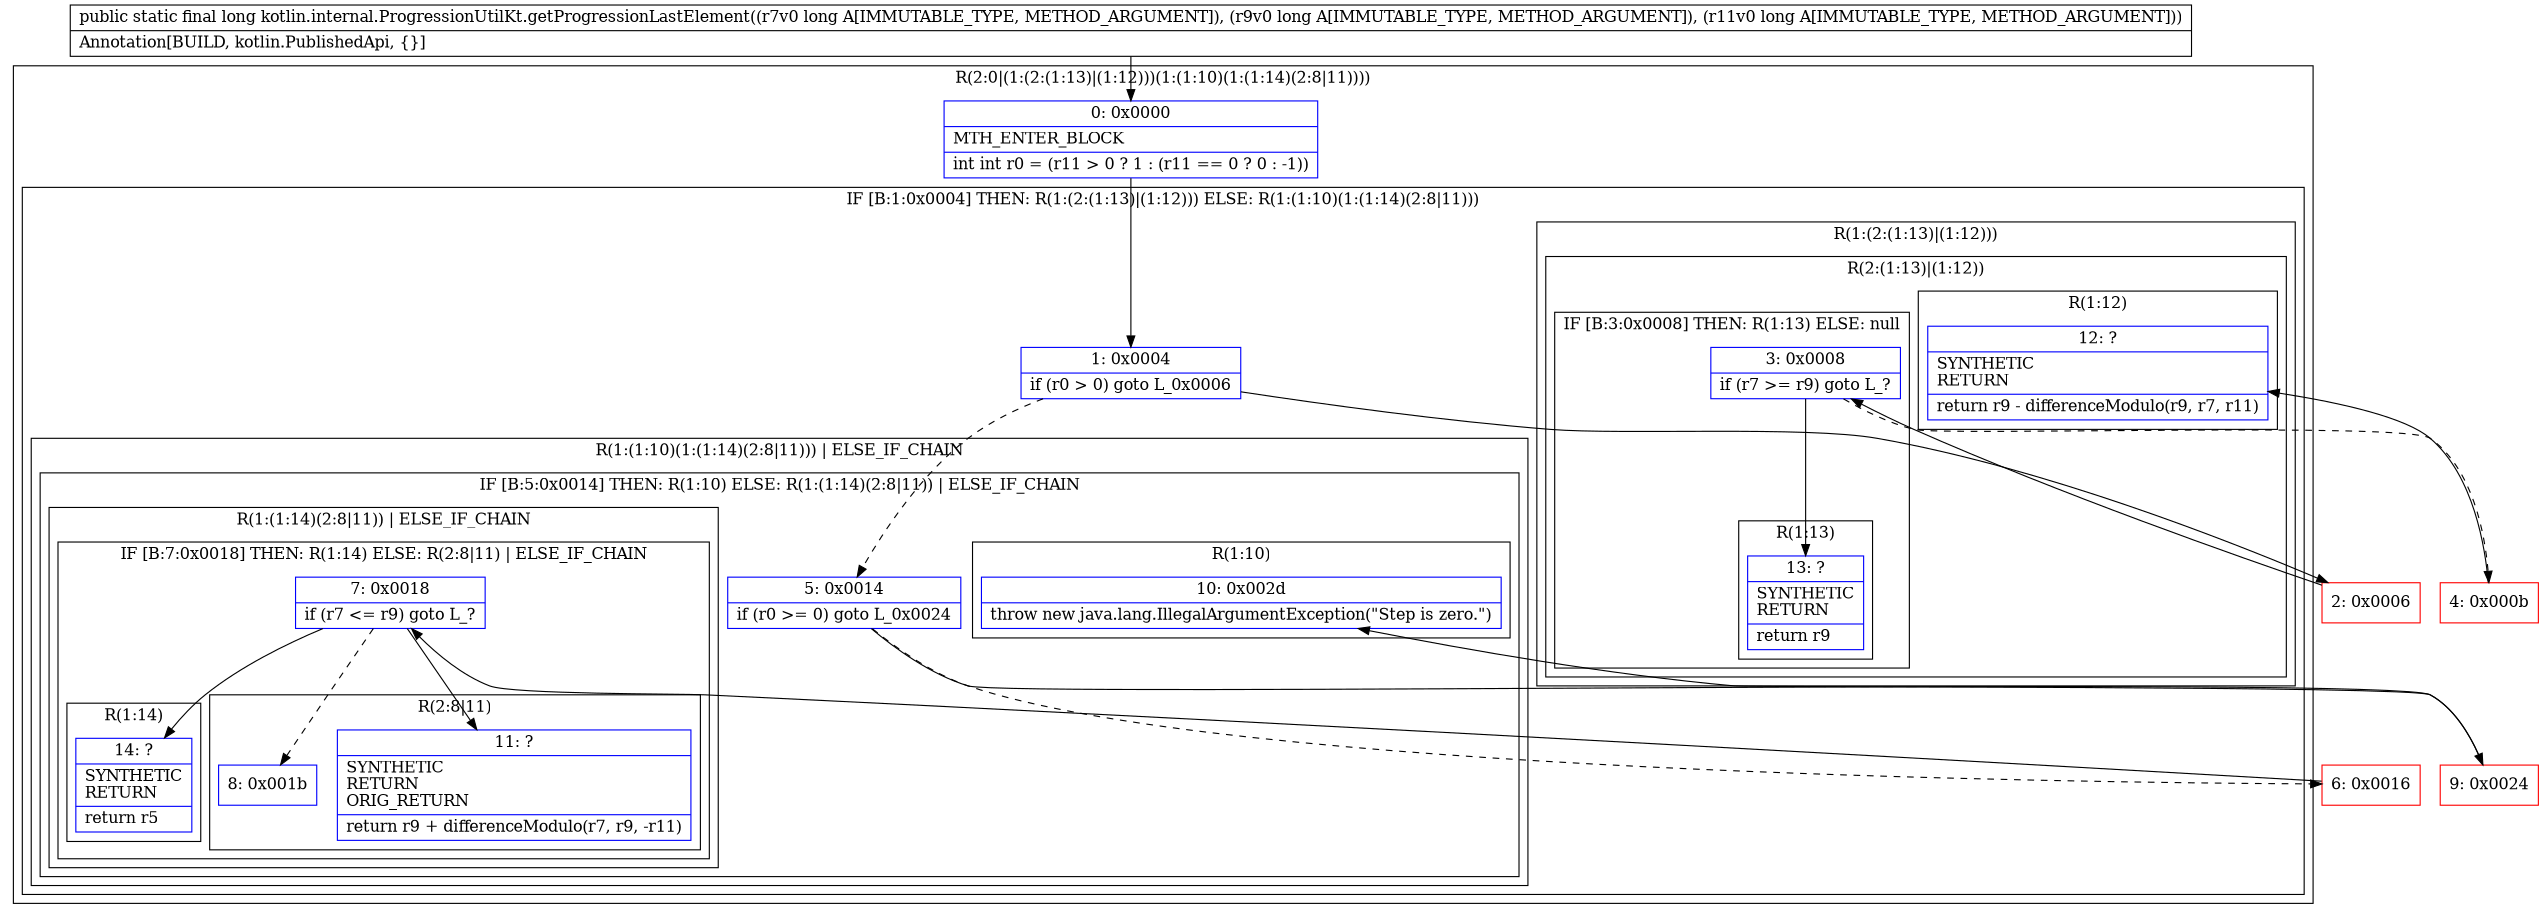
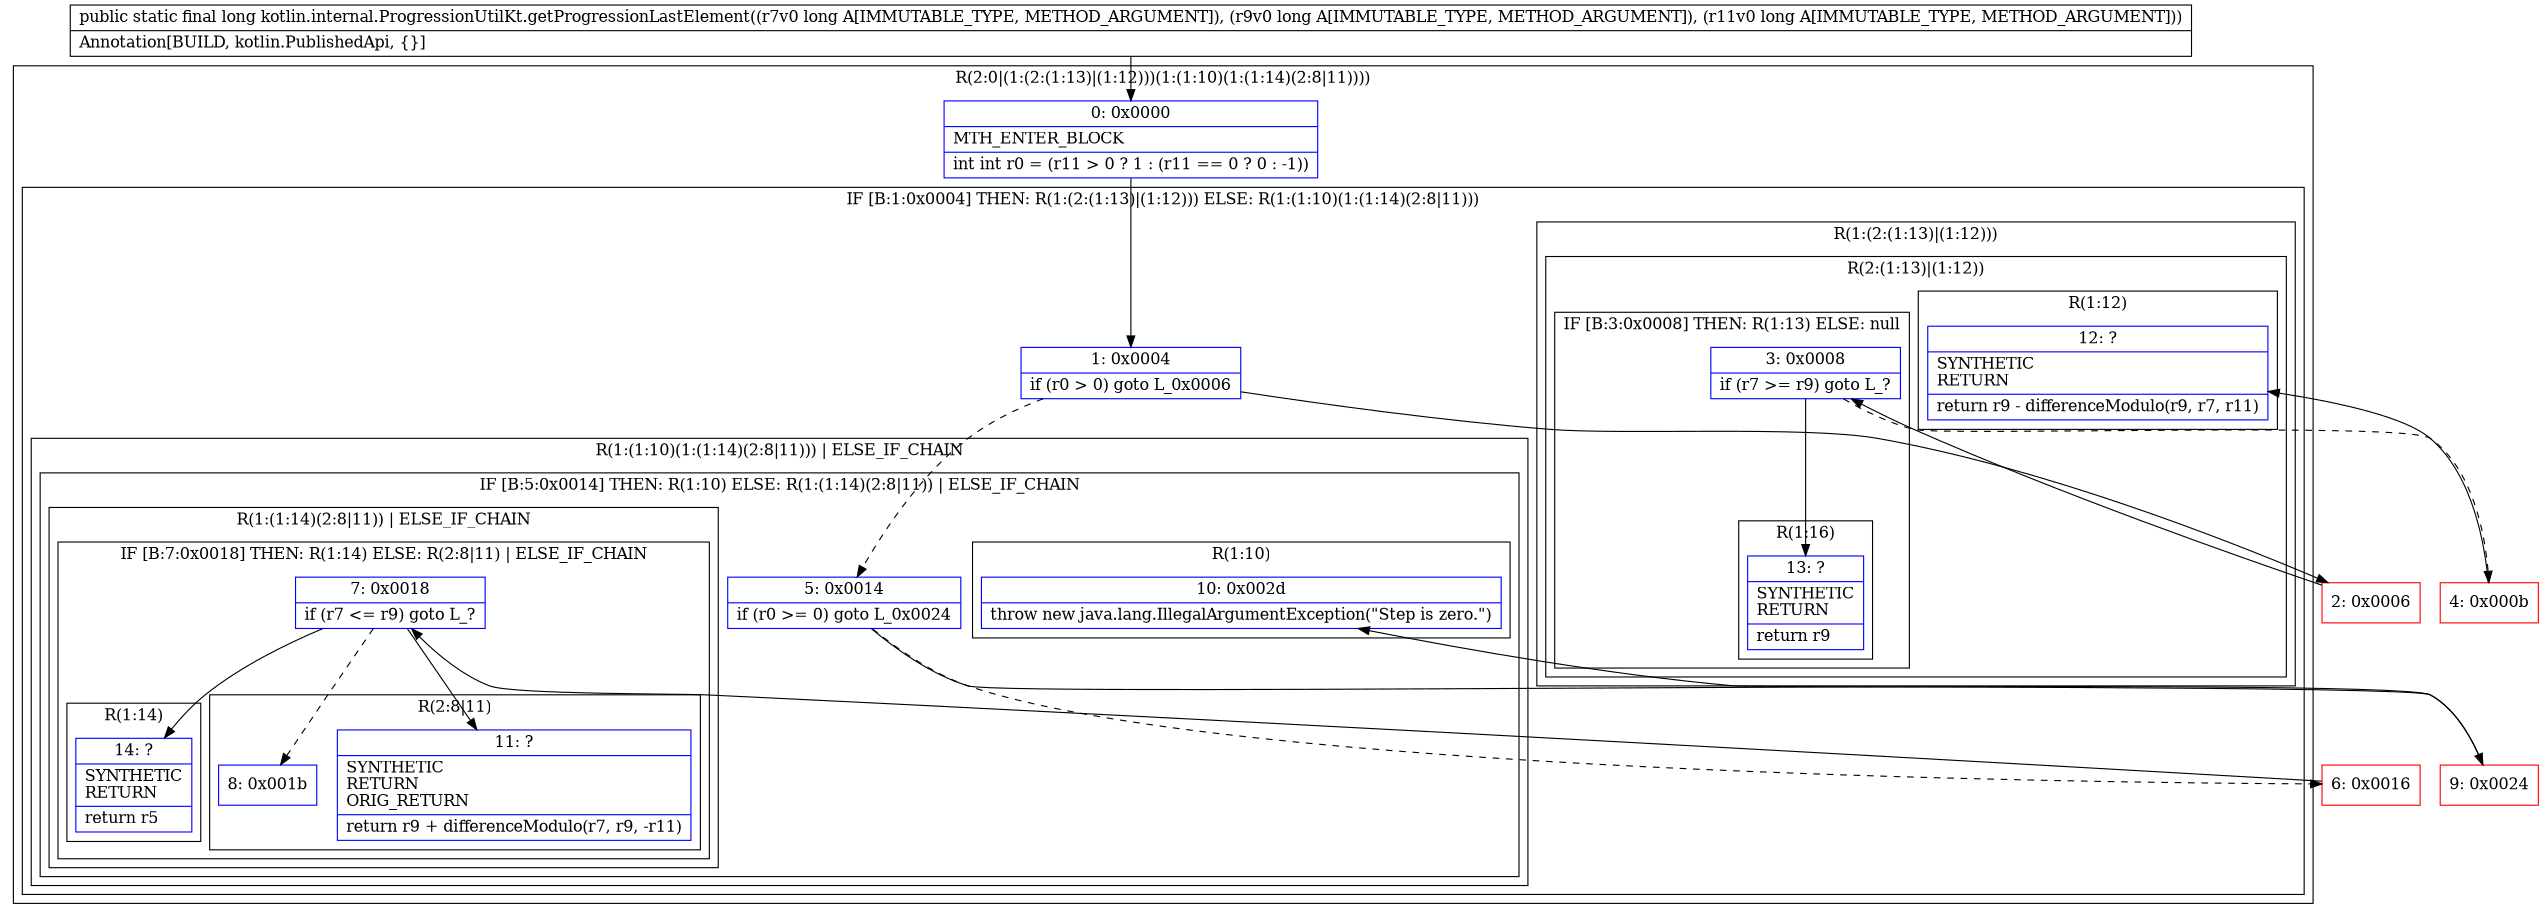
cluster "R(1:13)": label "R(1:13)" -> "R(1:16)"
